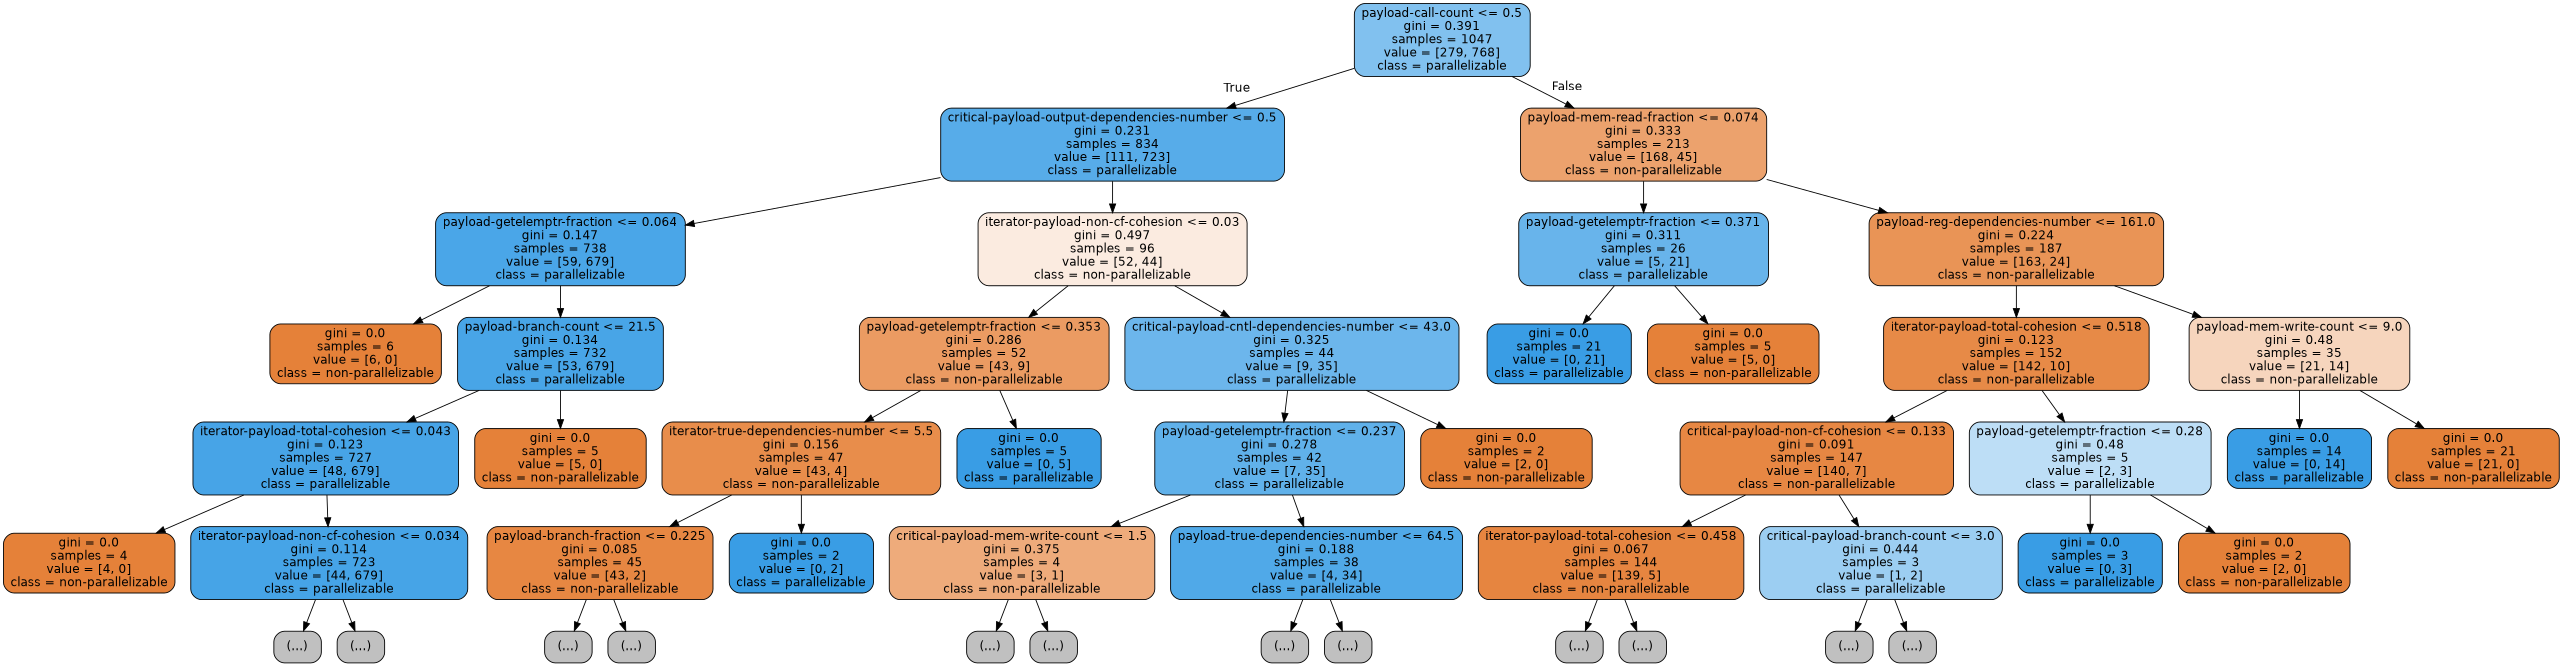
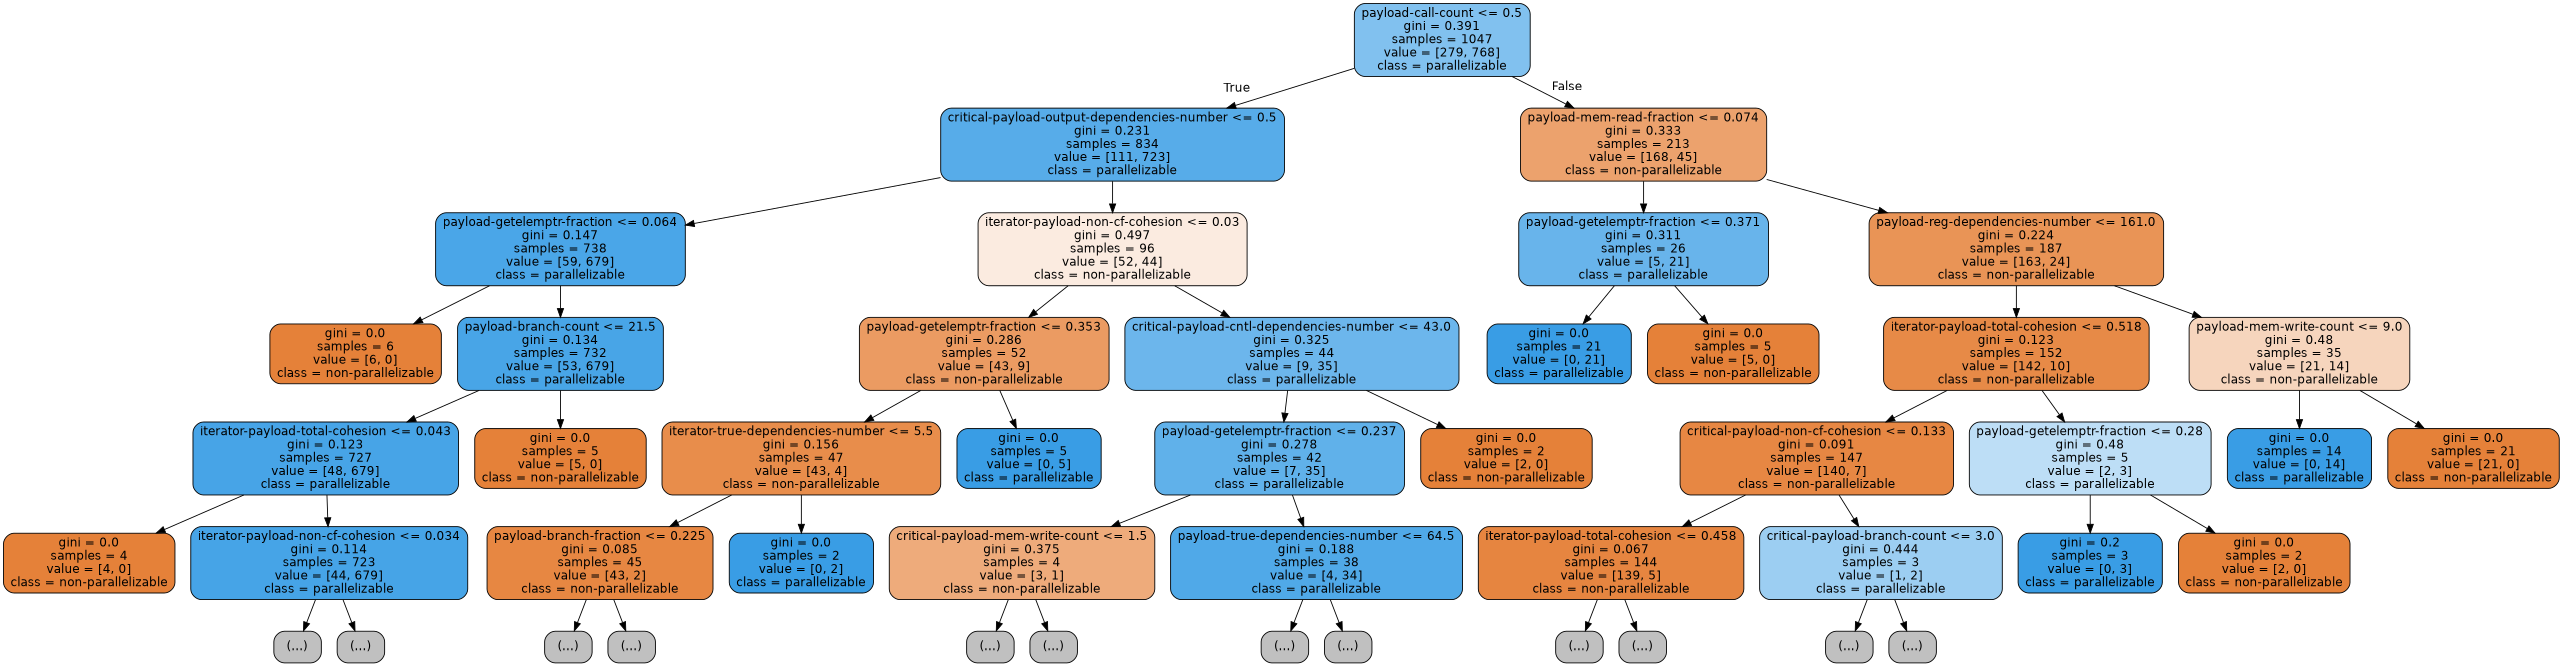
node "gini = 0.0 samples = 3 value = [0, 3] class = parallelizable": label "gini = 0.0 samples = 3 value = [0, 3] class = parallelizable" -> "gini = 0.2 samples = 3 value = [0, 3] class = parallelizable"
